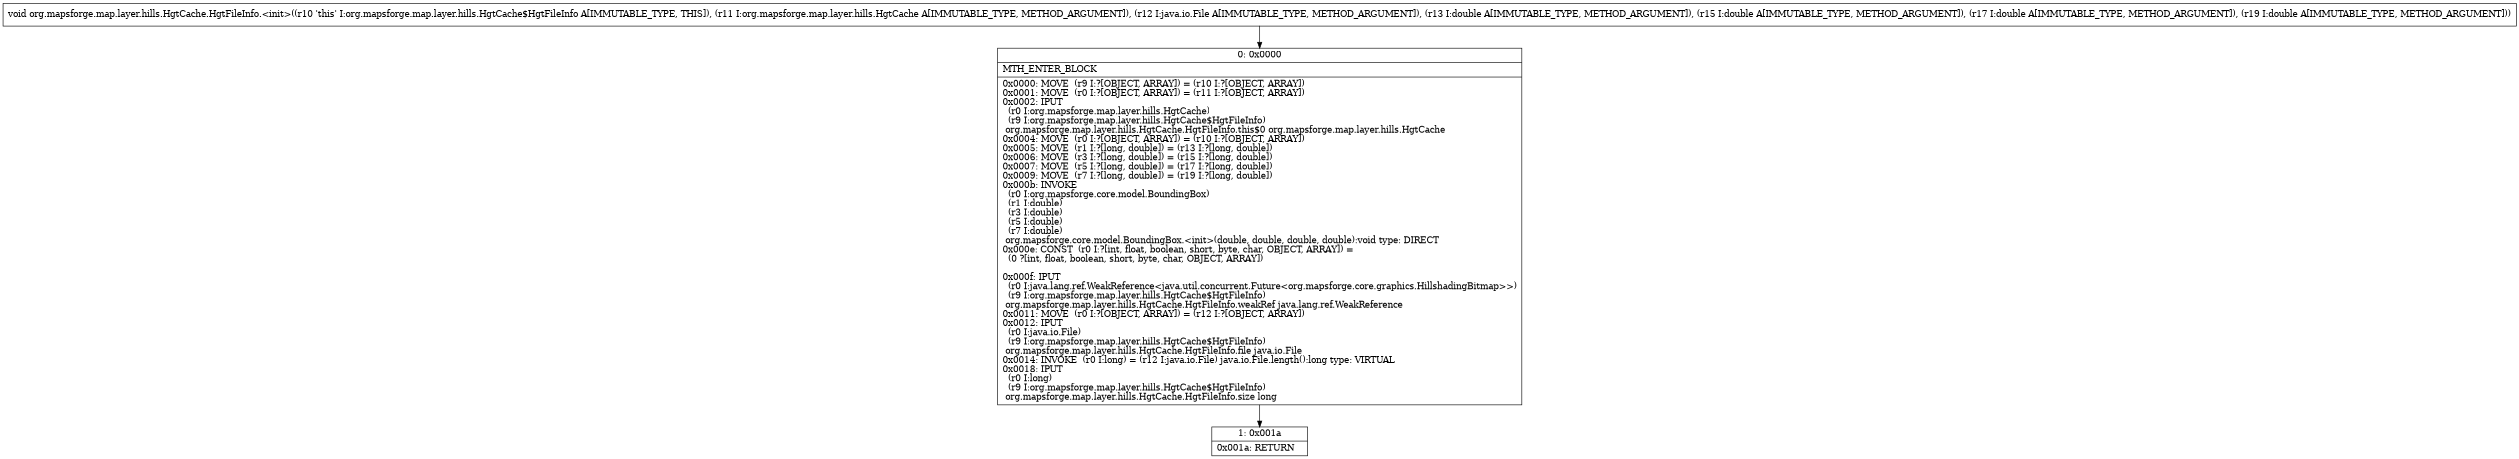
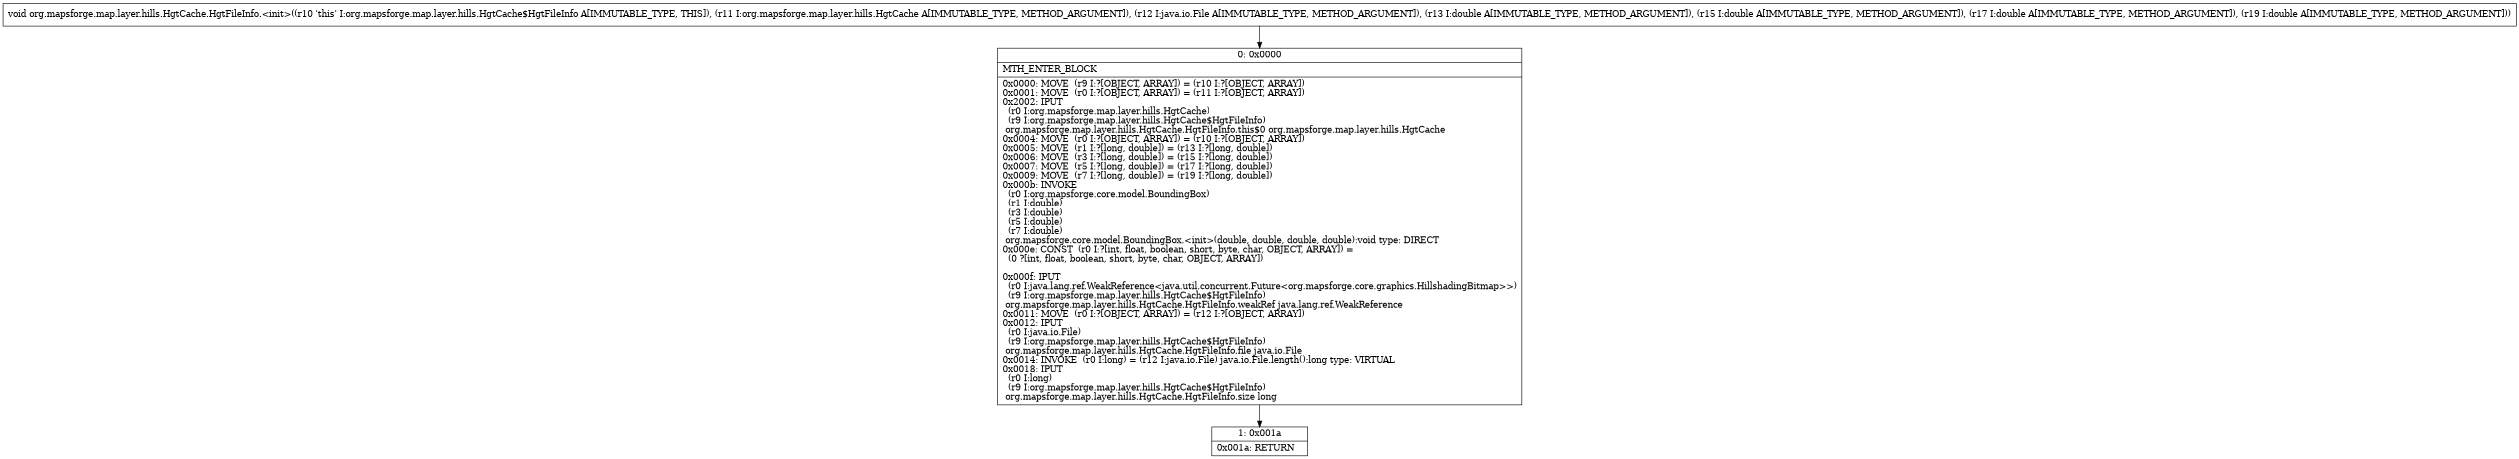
node "0: 0x0000": text "0x0002: IPUT" -> "0x2002: IPUT"
